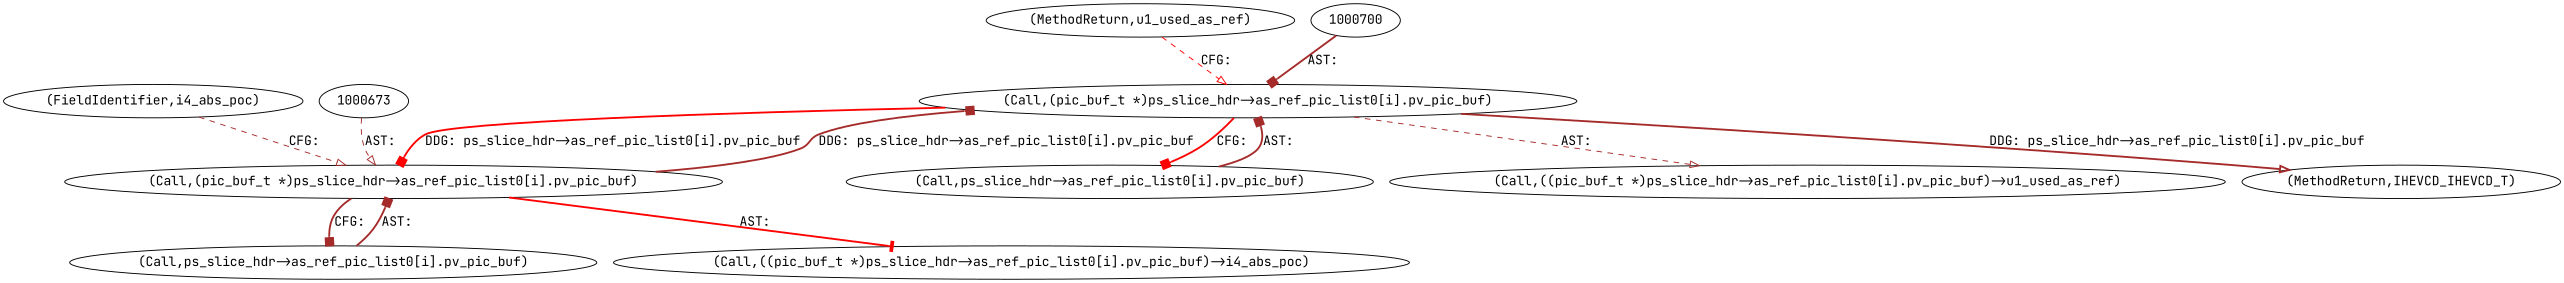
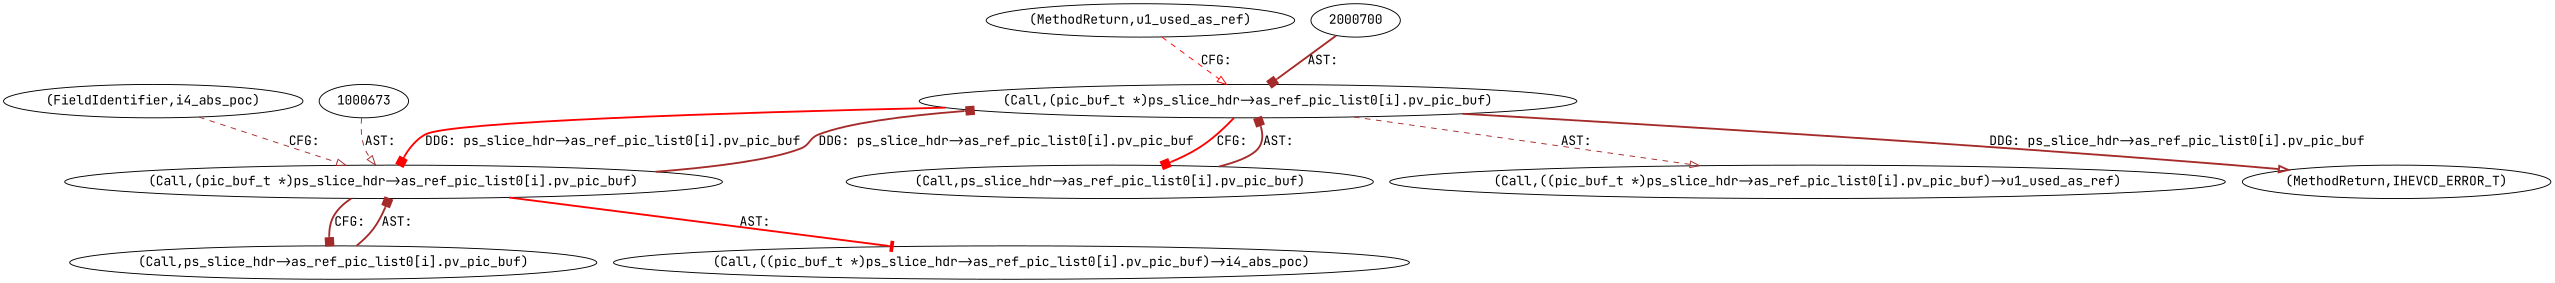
node "1000700": label "1000700" -> "2000700"
node "(MethodReturn,IHEVCD_IHEVCD_T)": label "(MethodReturn,IHEVCD_IHEVCD_T)" -> "(MethodReturn,IHEVCD_ERROR_T)"
